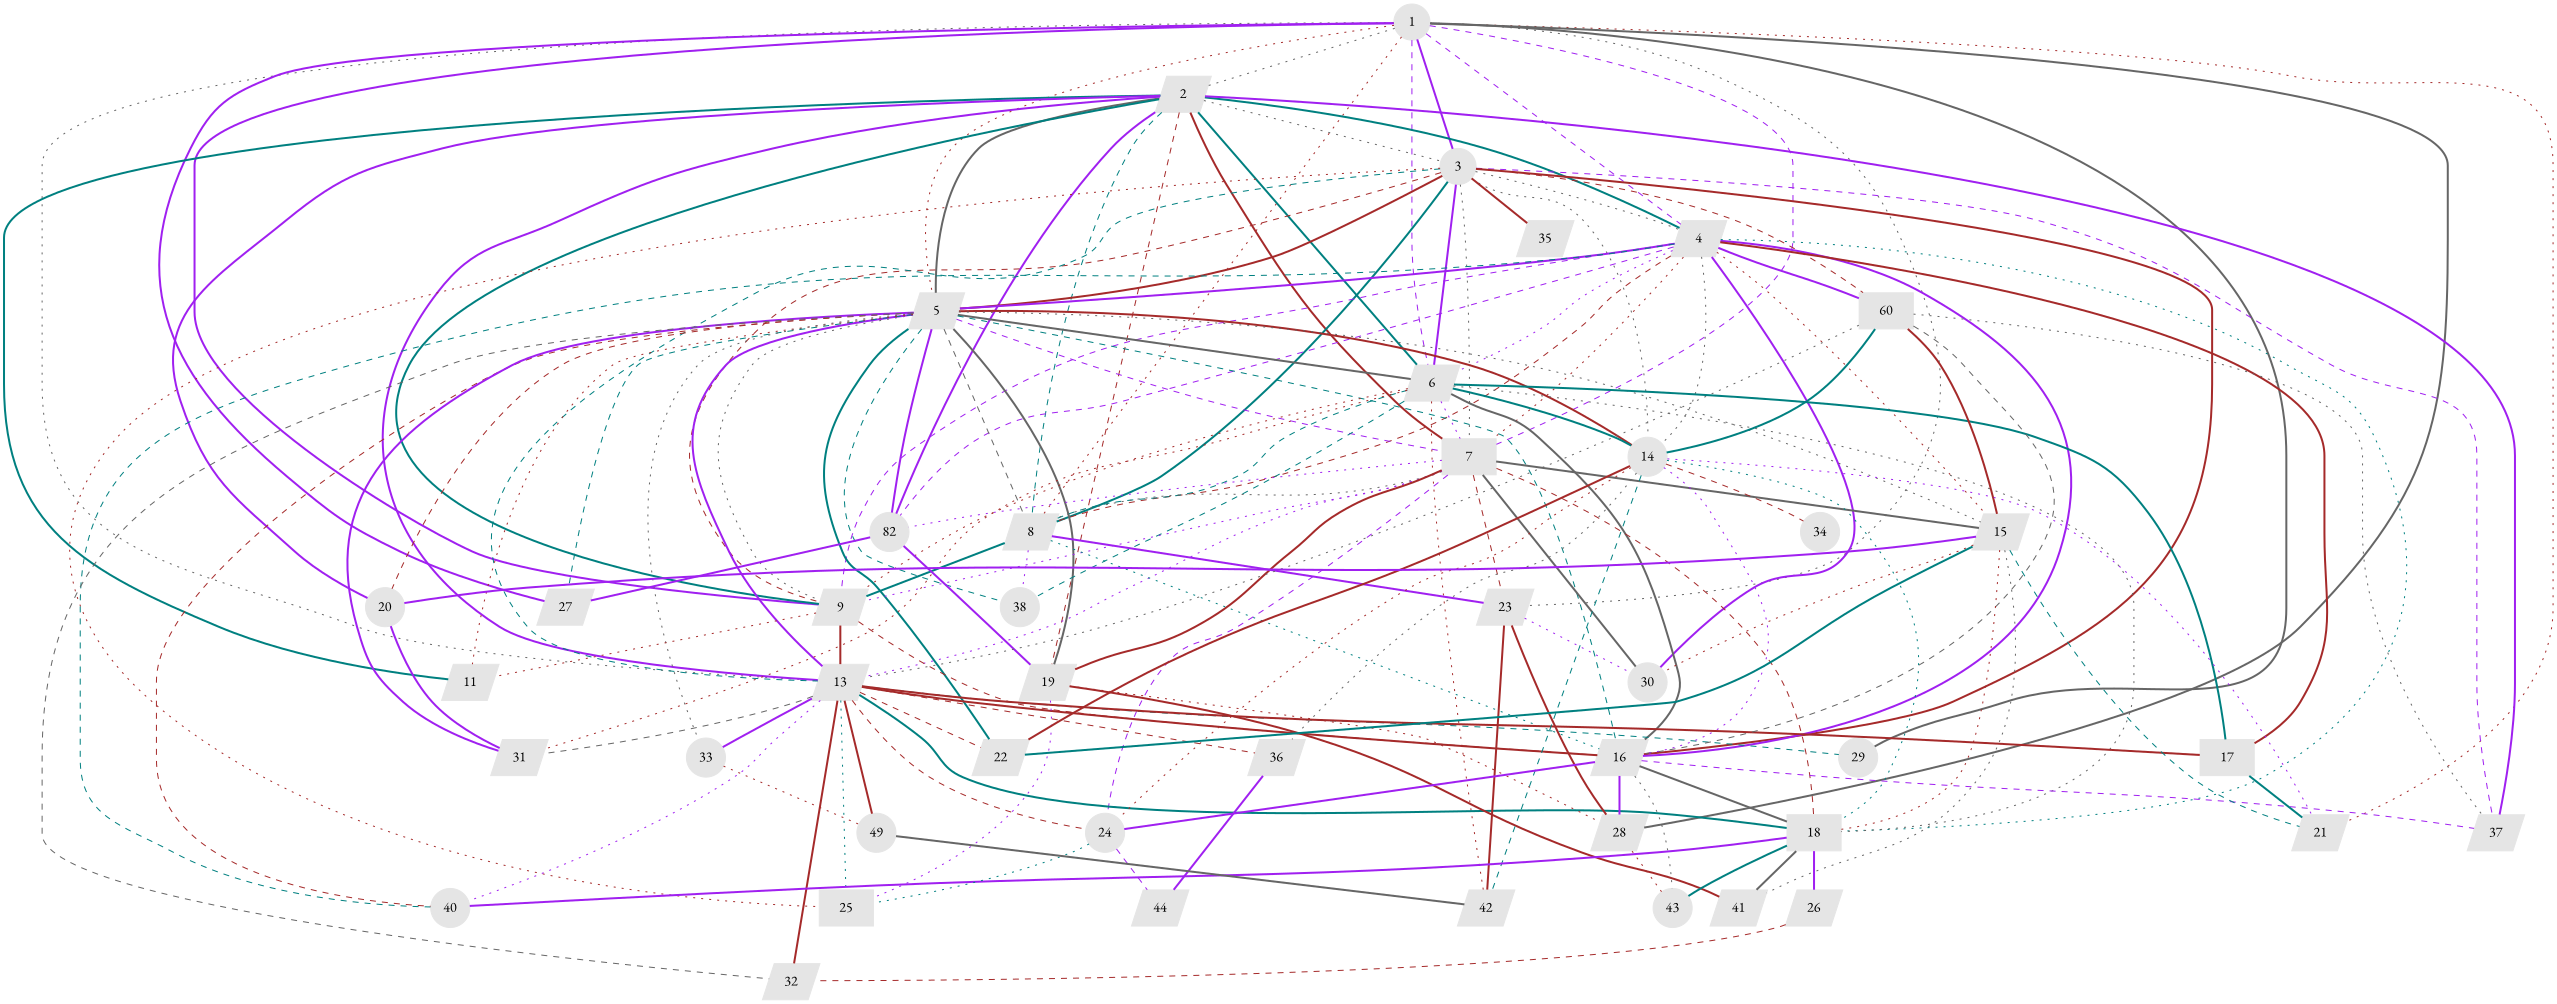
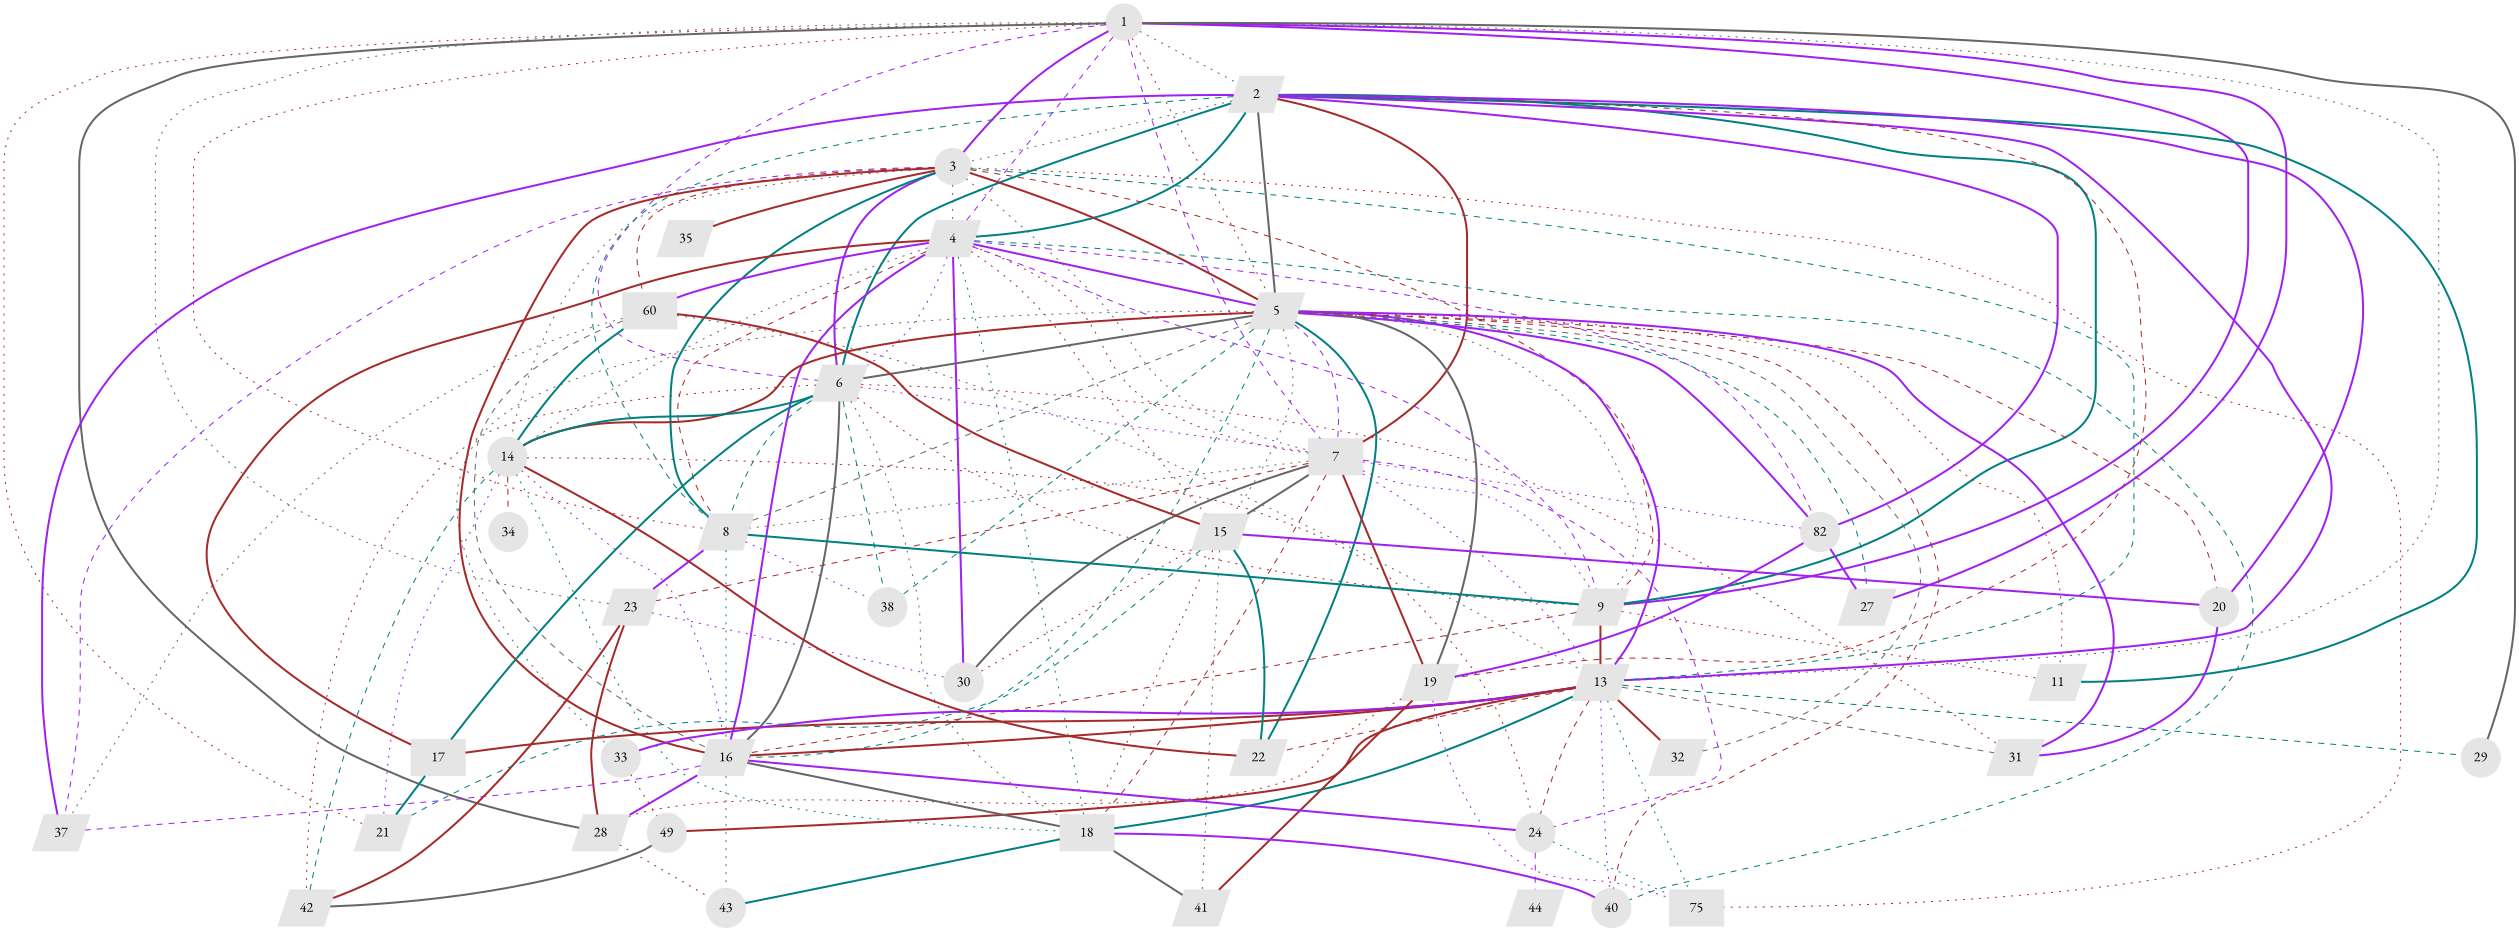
node "36": removed
node "25": label "25" -> "75"
node "26": removed
